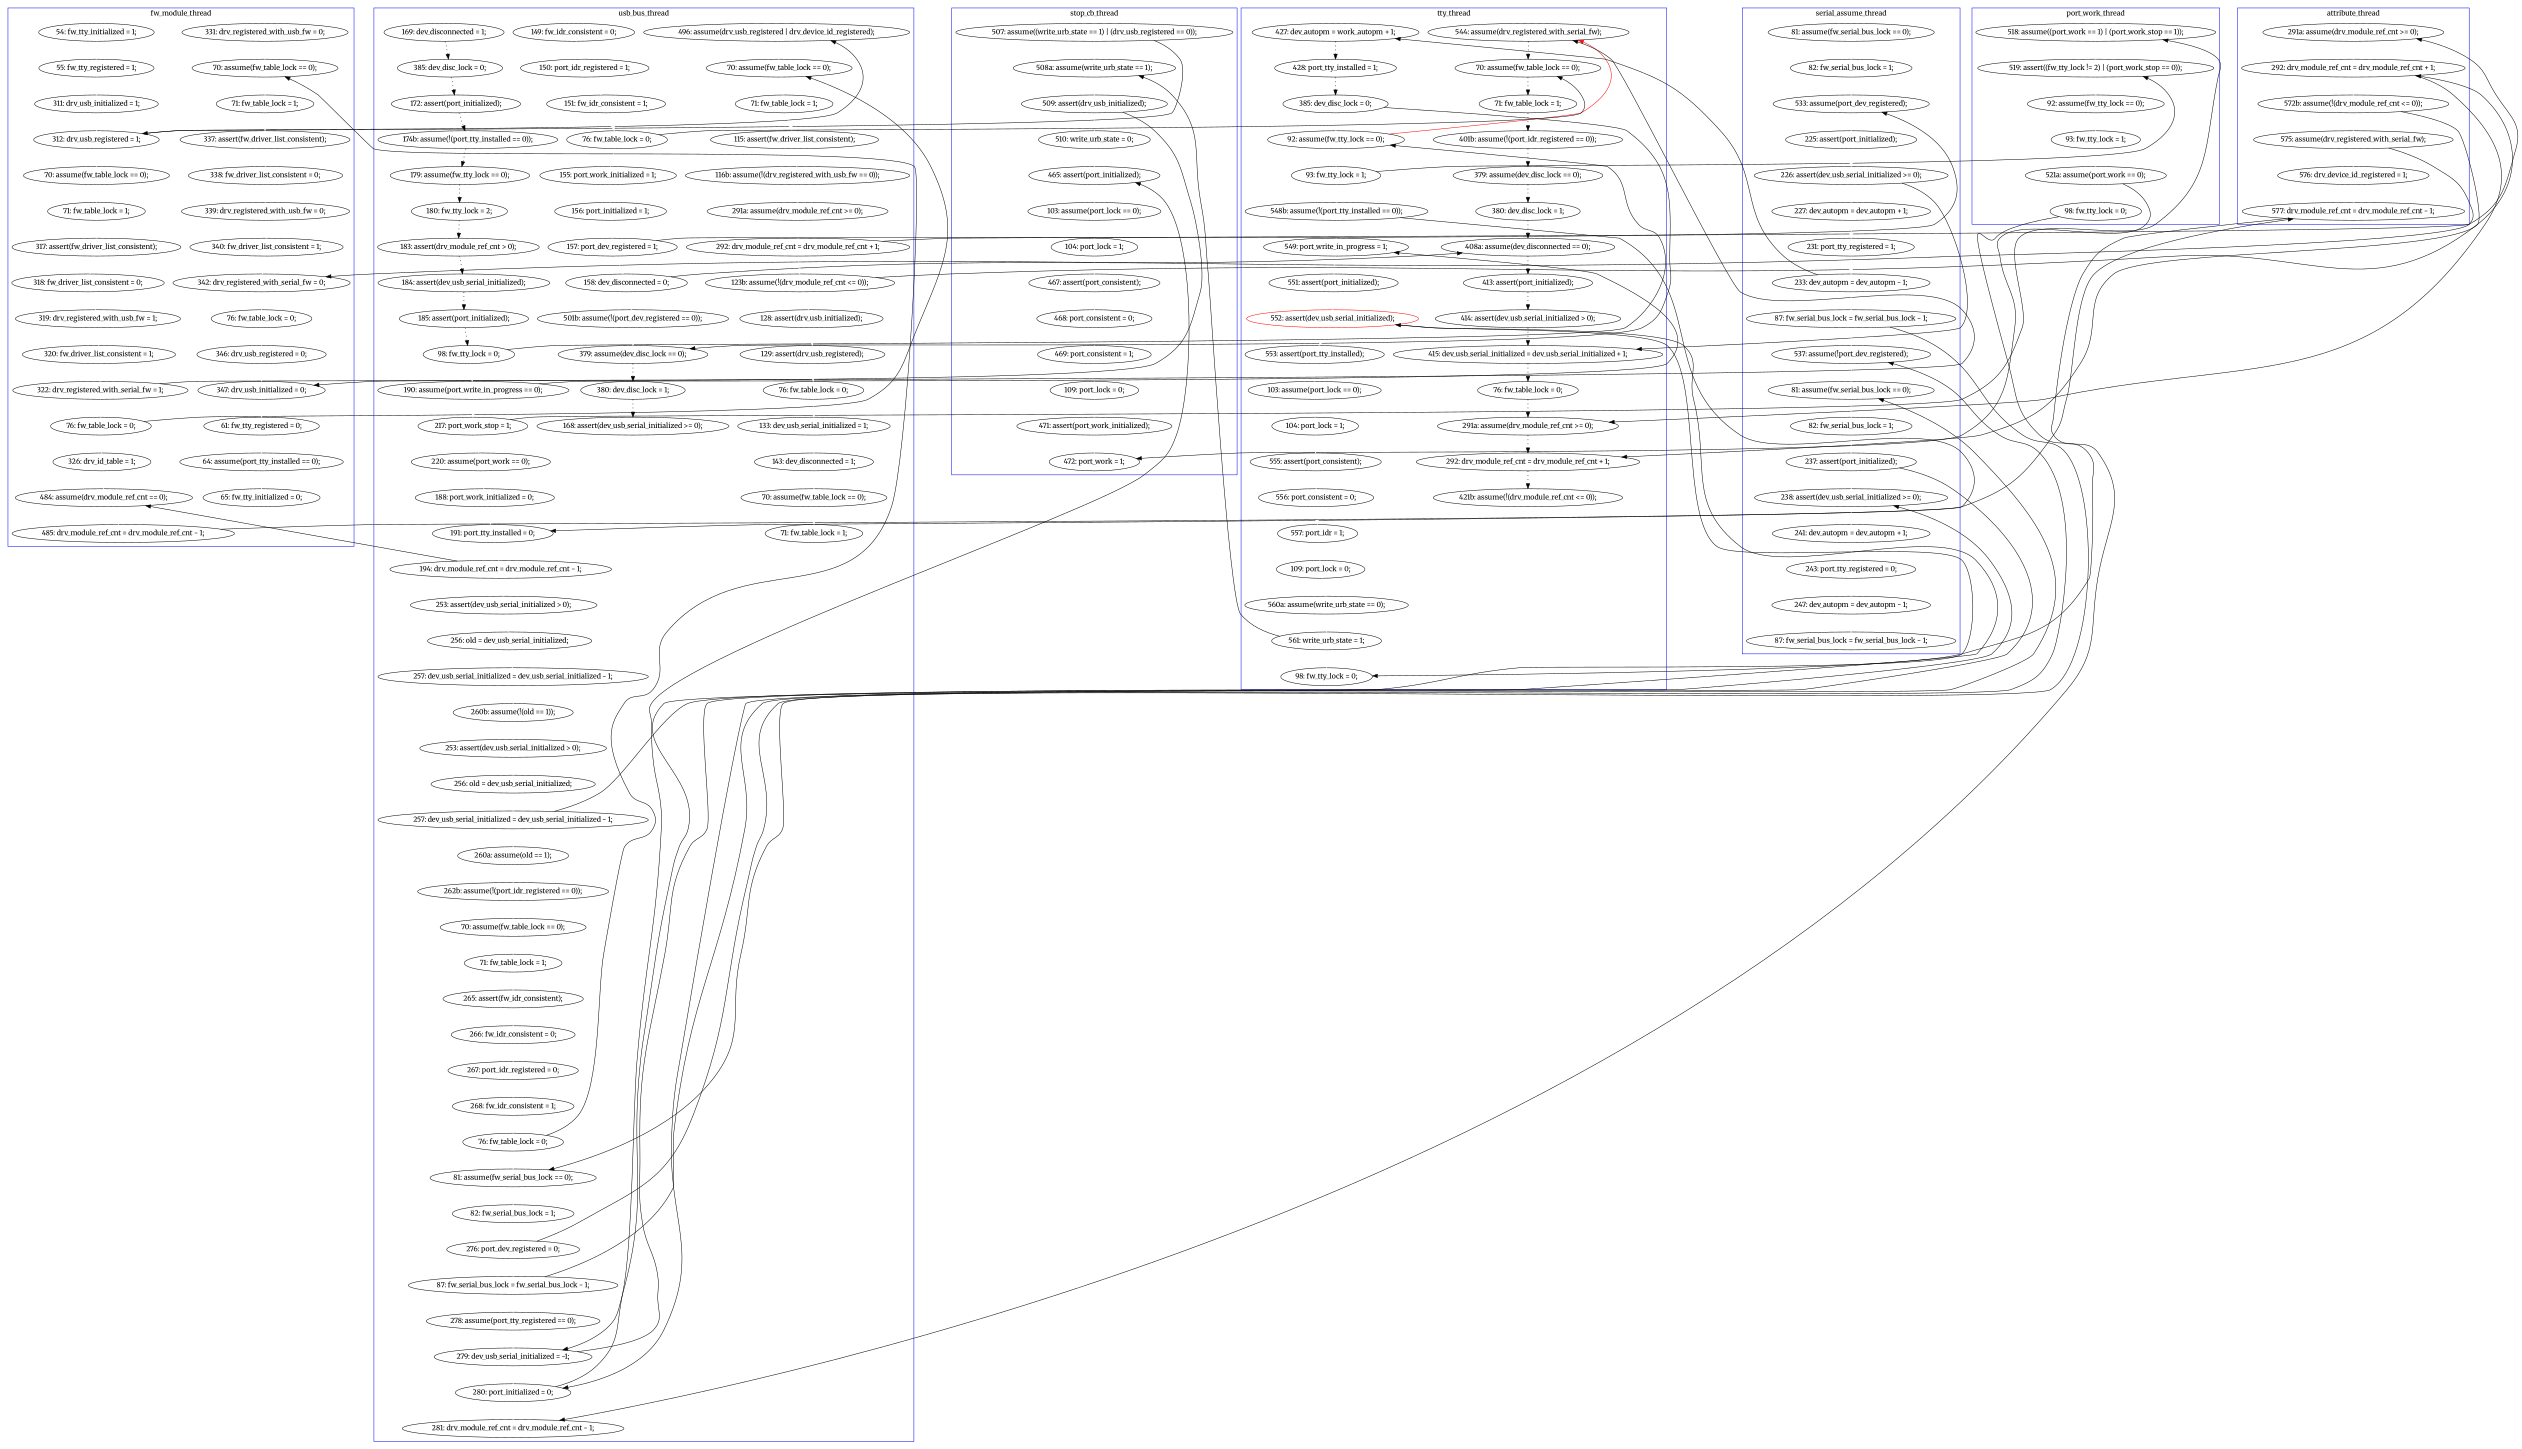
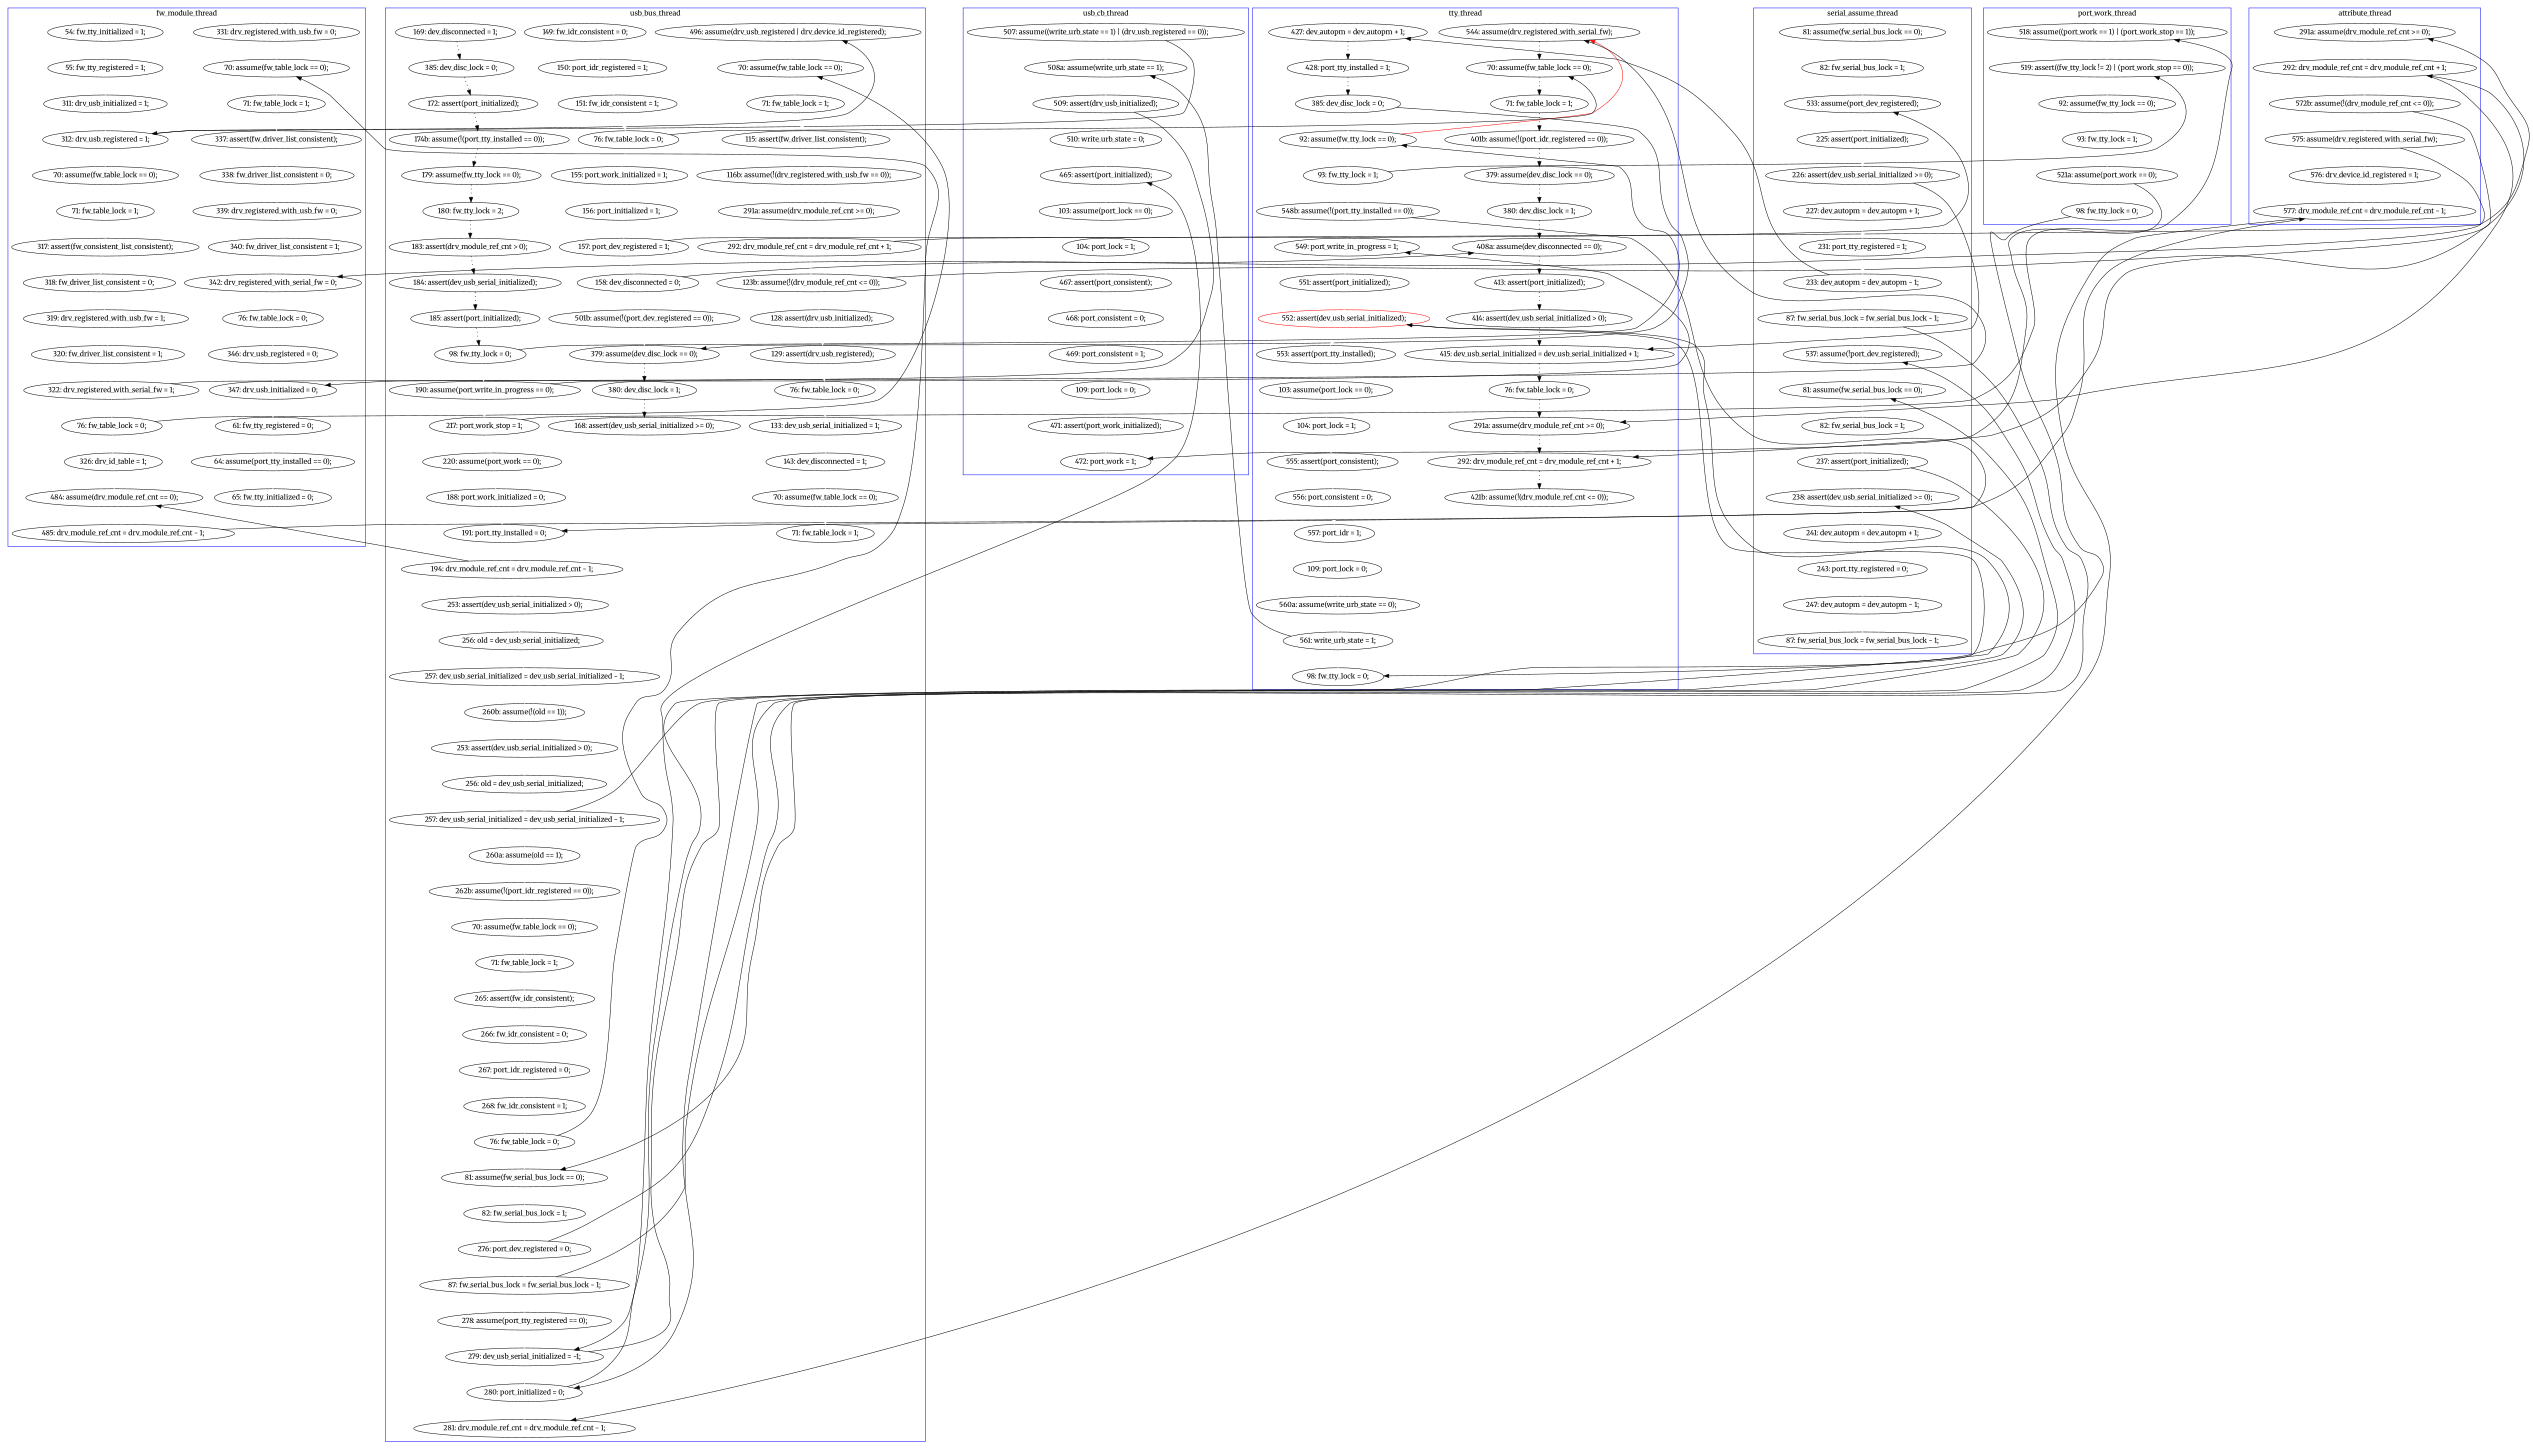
cluster "stop_cb_thread": label "stop_cb_thread" -> "usb_cb_thread"
node "427: dev_autopm = work_autopm + 1;": label "427: dev_autopm = work_autopm + 1;" -> "427: dev_autopm = dev_autopm + 1;"
node "317: assert(fw_driver_list_consistent);": label "317: assert(fw_driver_list_consistent);" -> "317: assert(fw_consistent_list_consistent);"
